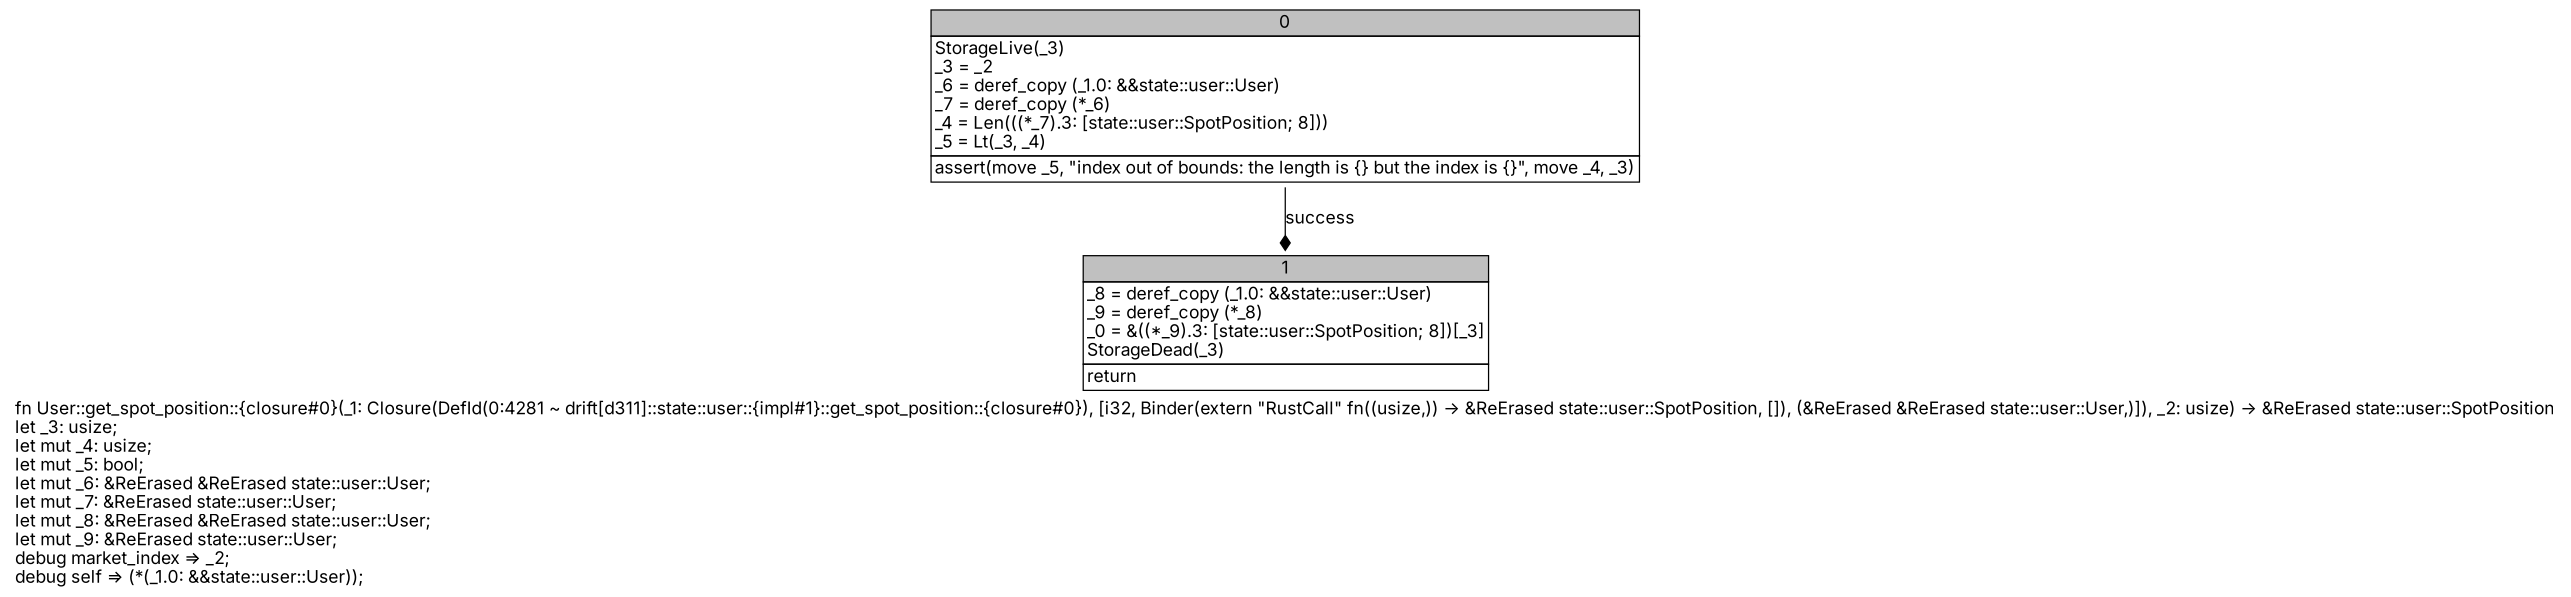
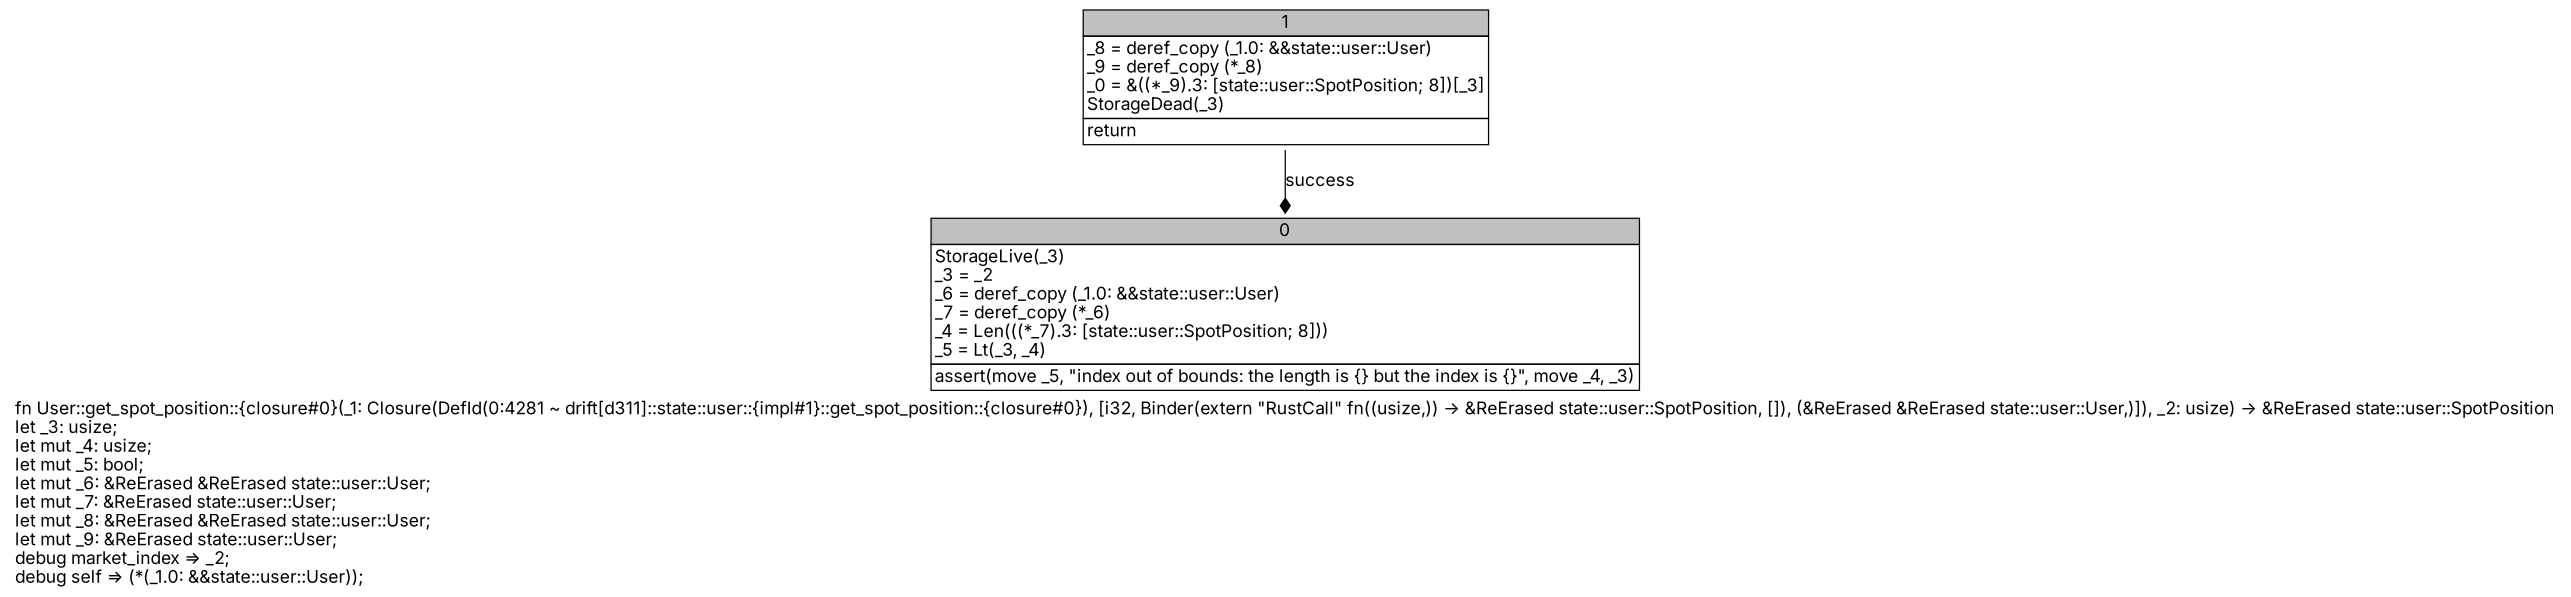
edge "0" -> "1": reversed
